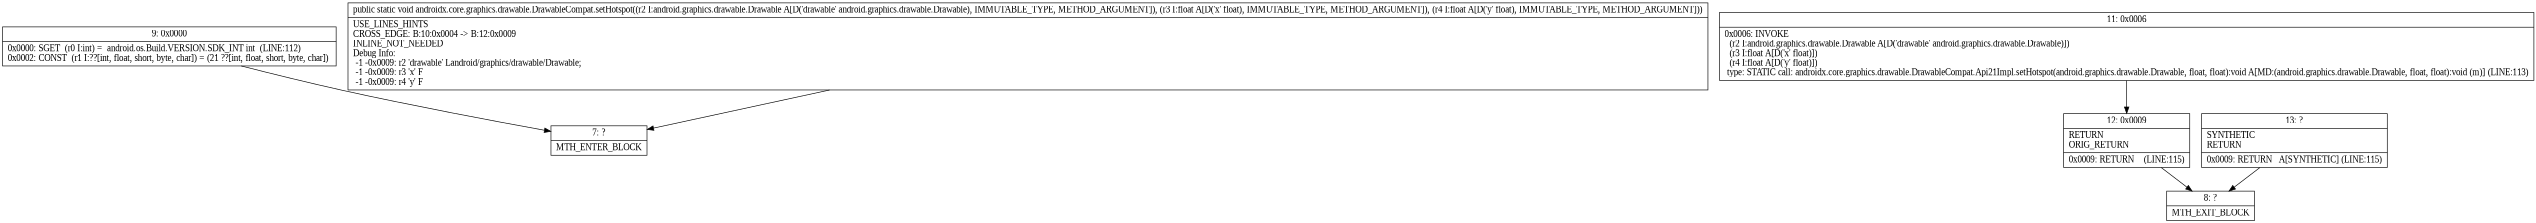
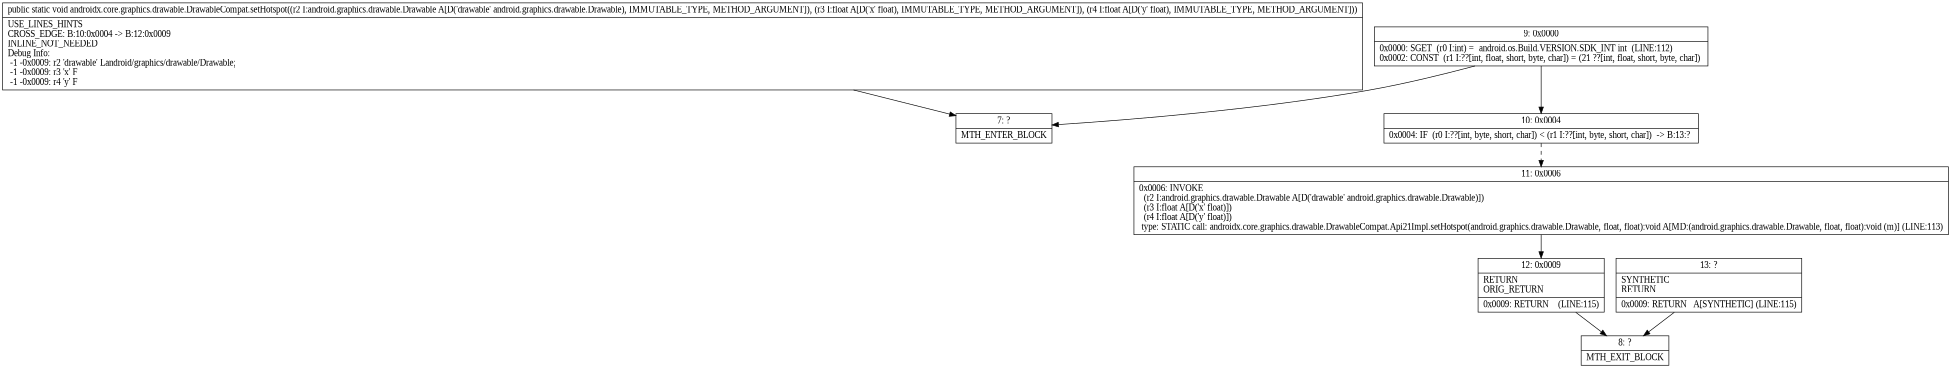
node "10: 0x0004": added
